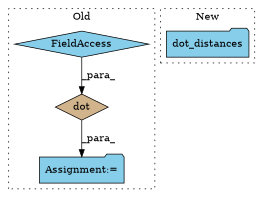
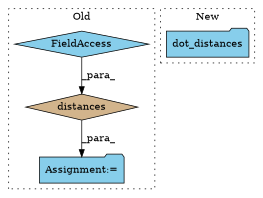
node "dot": label "dot" -> "distances"
